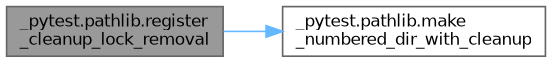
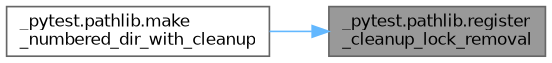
edge "_pytest.pathlib.register _cleanup_lock_removal" -> "_pytest.pathlib.make _numbered_dir_with_cleanup": reversed
